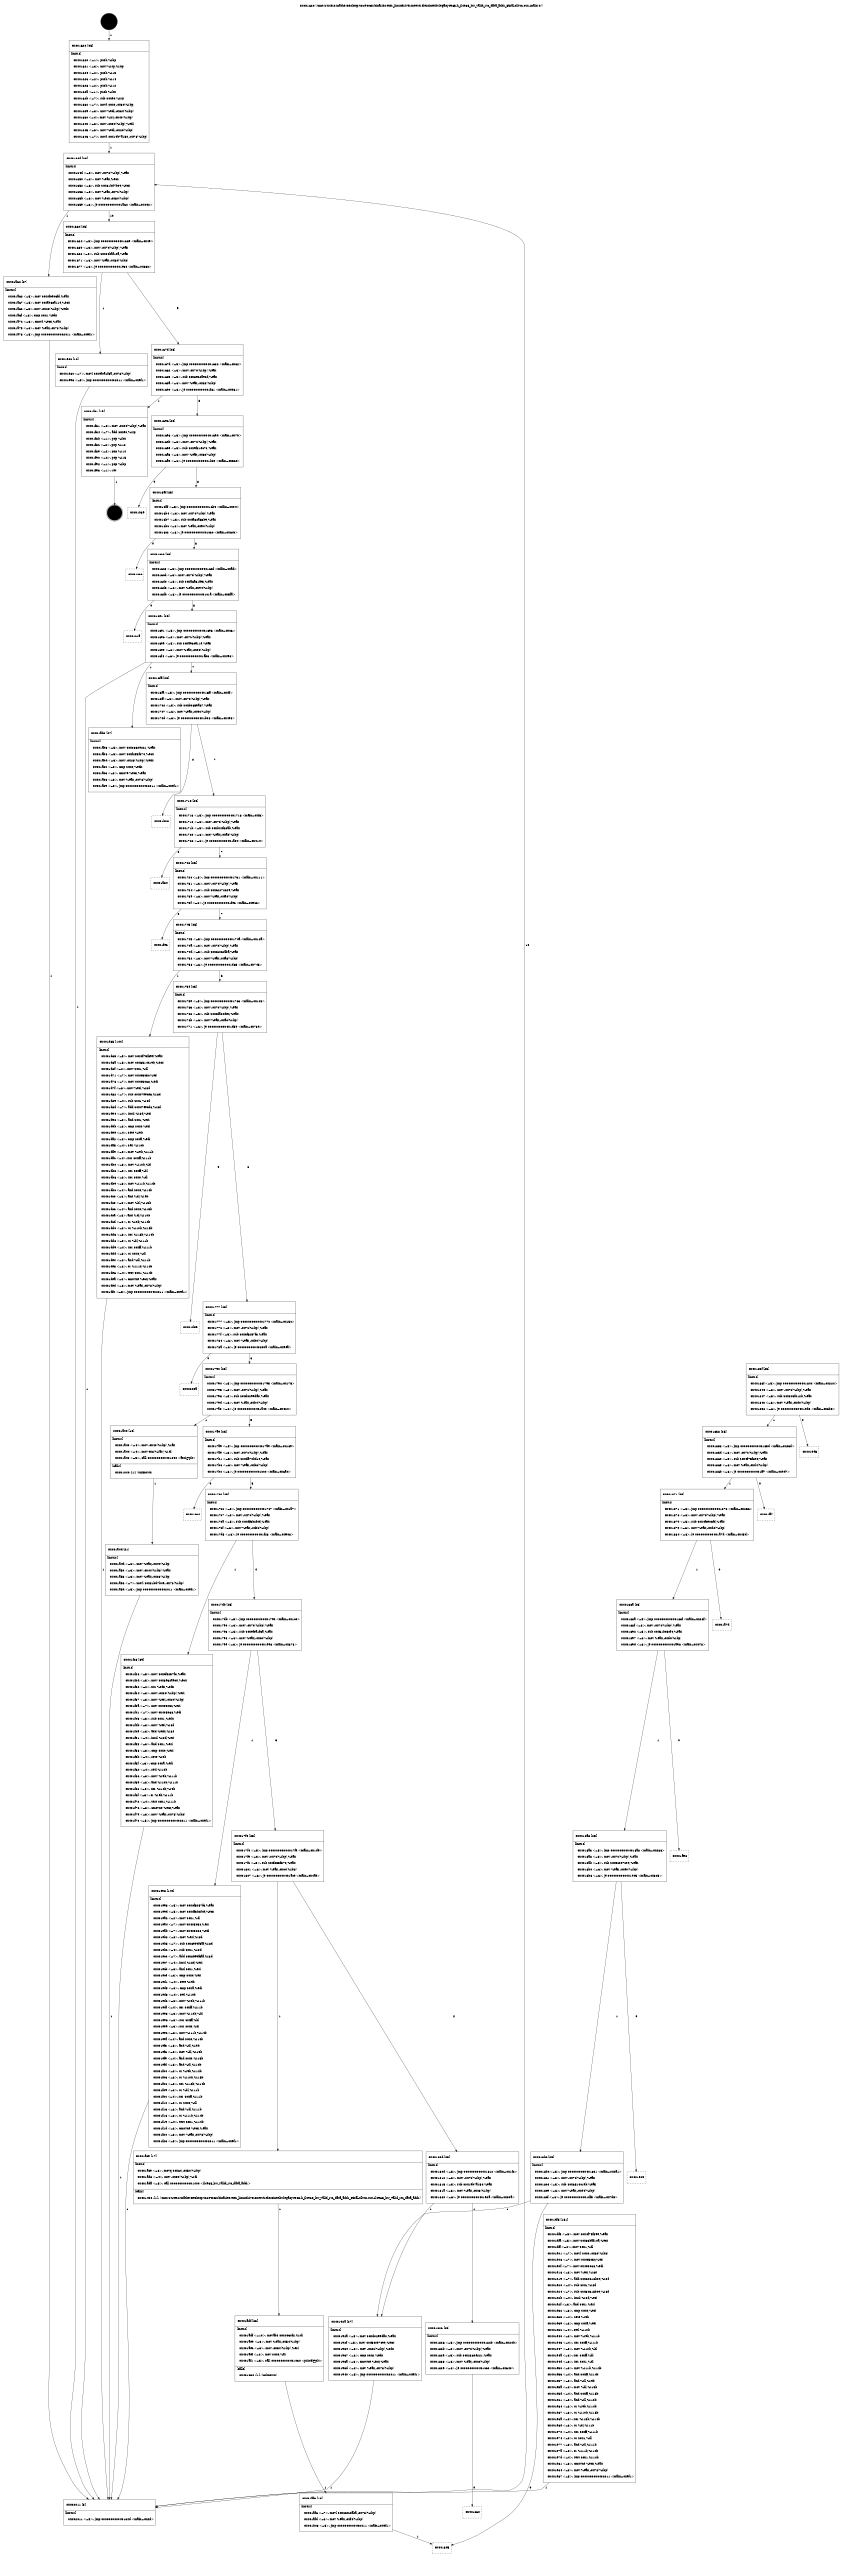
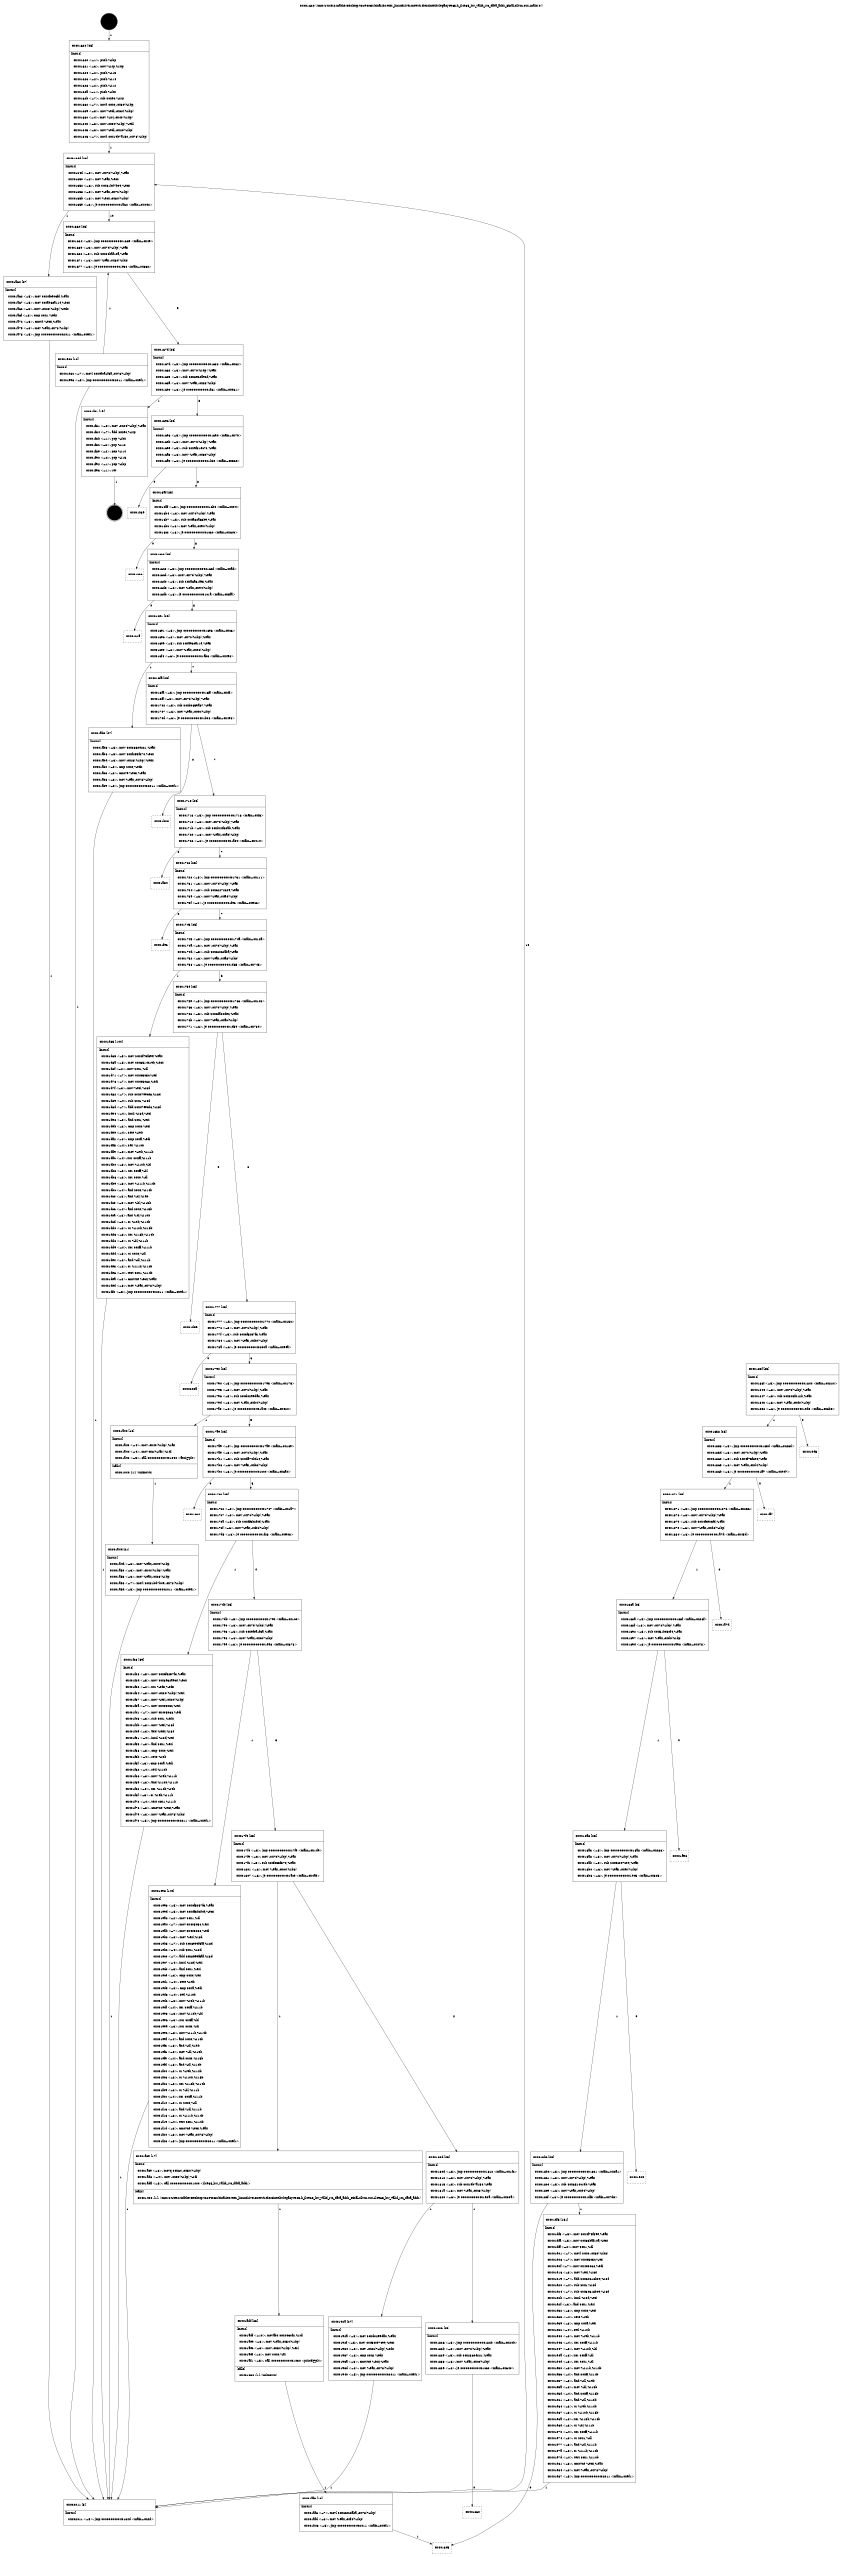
edge "0x401664 [25]" -> "0x401e8c [12]": reversed
edge "0x4016e1 [25]" -> "0x402011 [5]": now "0x401ab3 [27]" -> "0x402011 [5]"
edge "0x4018bc [25]" -> "0x40192a [27]": now "0x4018bc [25]" -> "0x401df5 [151]"
